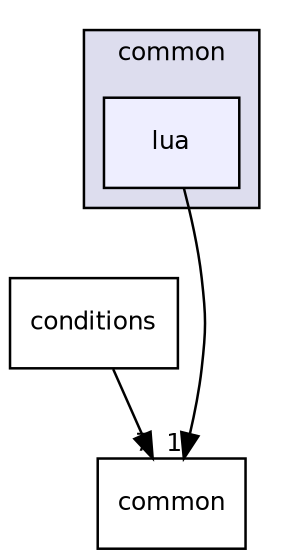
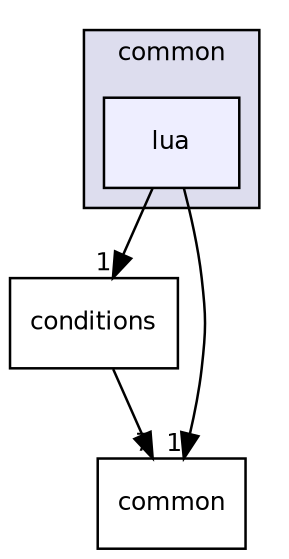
edge "lua" -> "conditions": added
